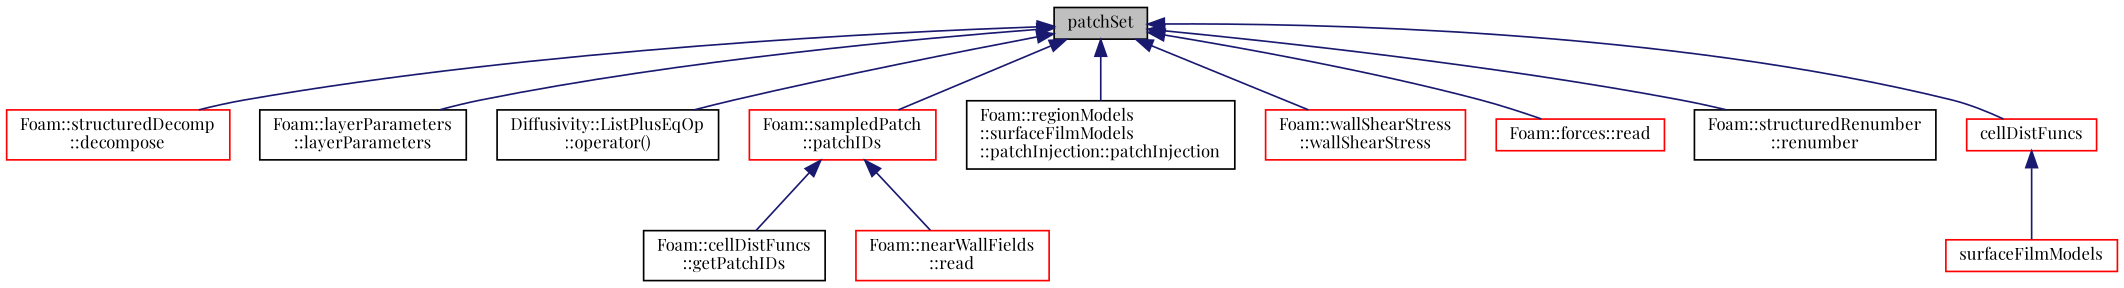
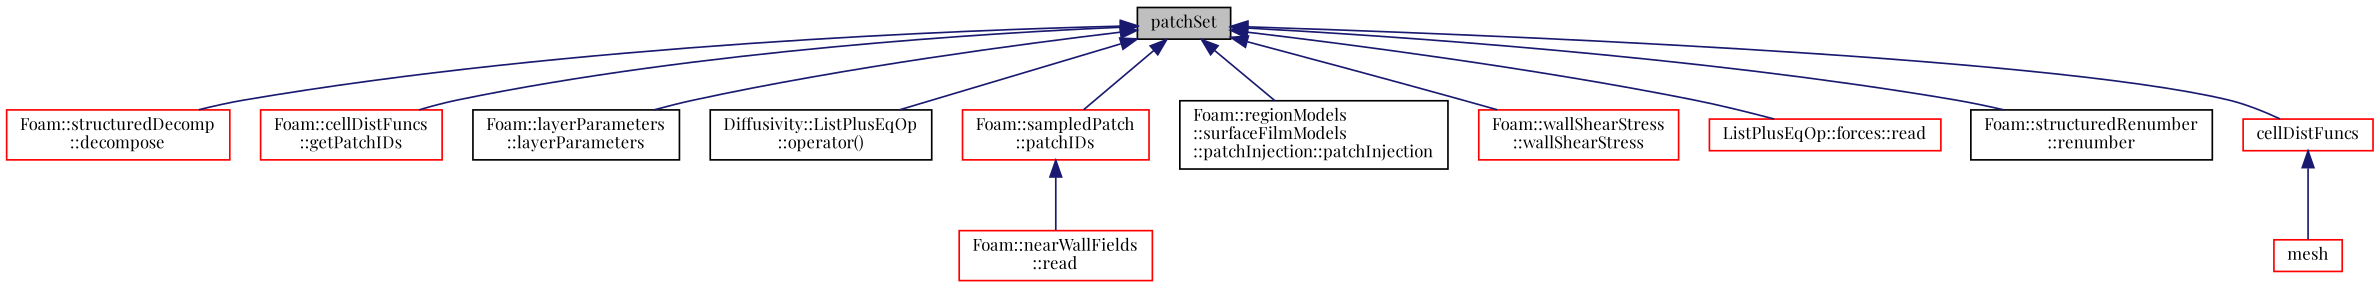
node "Foam::forces::read": label "Foam::forces::read" -> "ListPlusEqOp::forces::read"
edge "Foam::cellDistFuncs ::getPatchIDs" -> "Foam::sampledPatch ::patchIDs": now "Foam::cellDistFuncs ::getPatchIDs" -> "patchSet"
node "Foam::cellDistFuncs ::getPatchIDs": color black -> red
node "surfaceFilmModels": label "surfaceFilmModels" -> "mesh"
